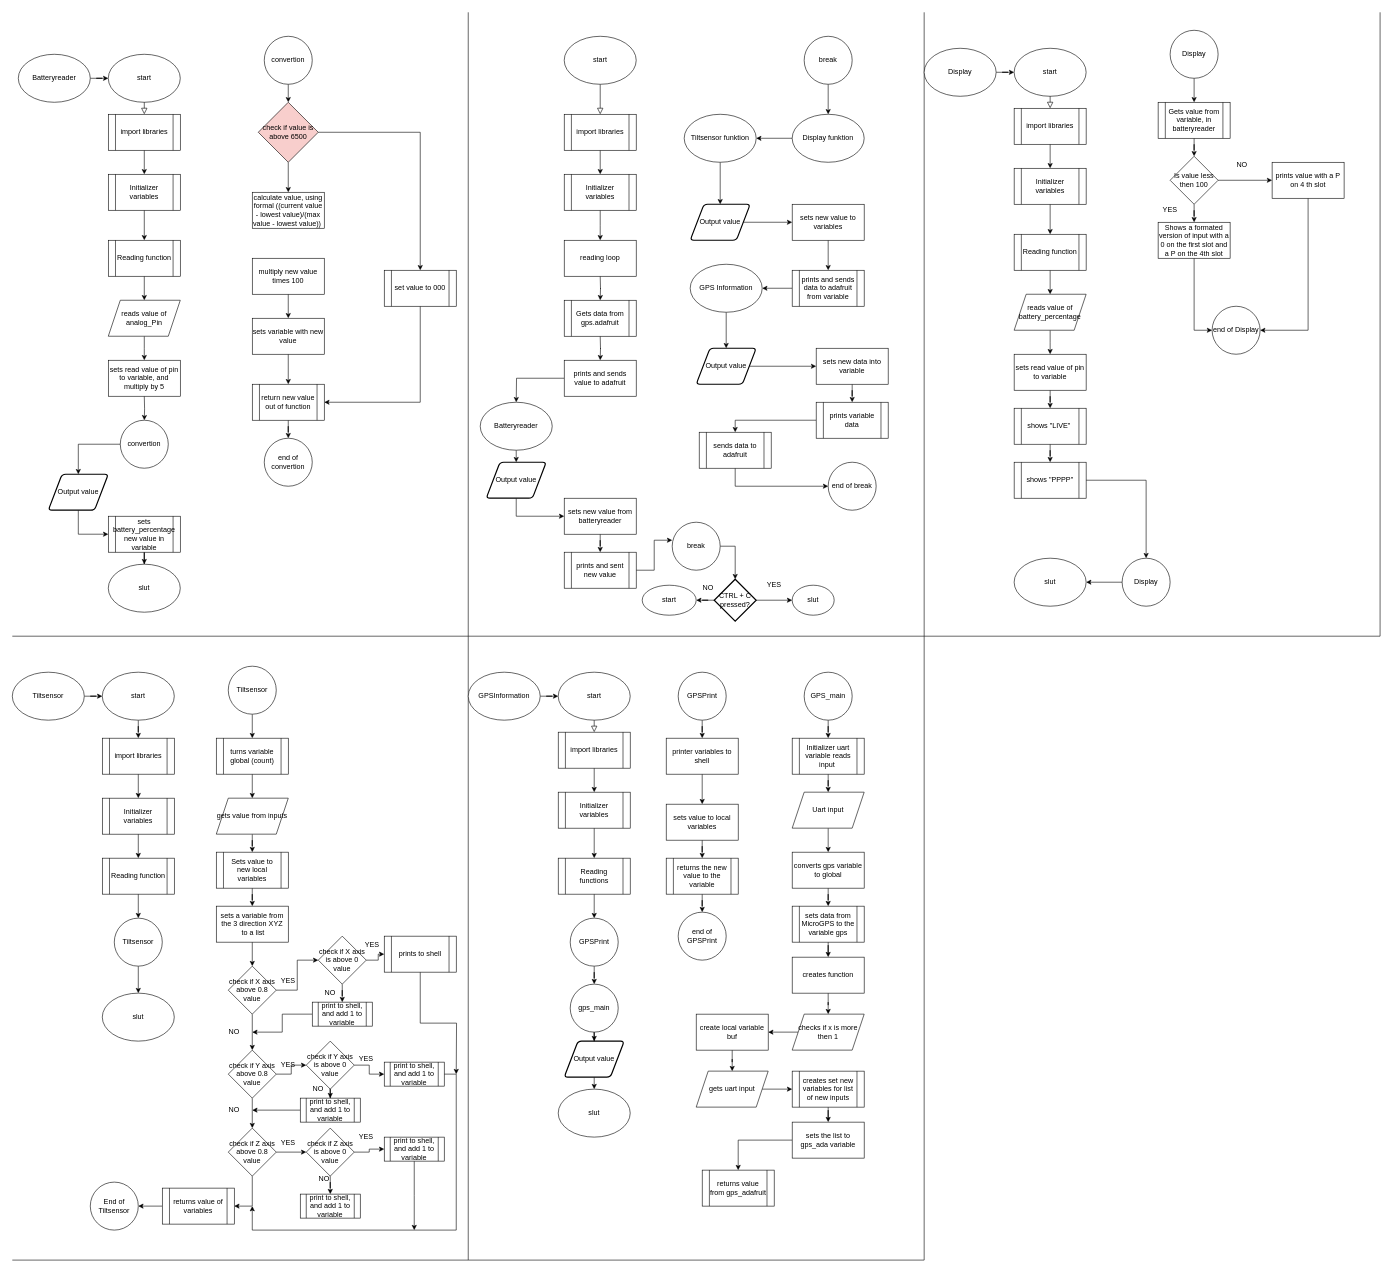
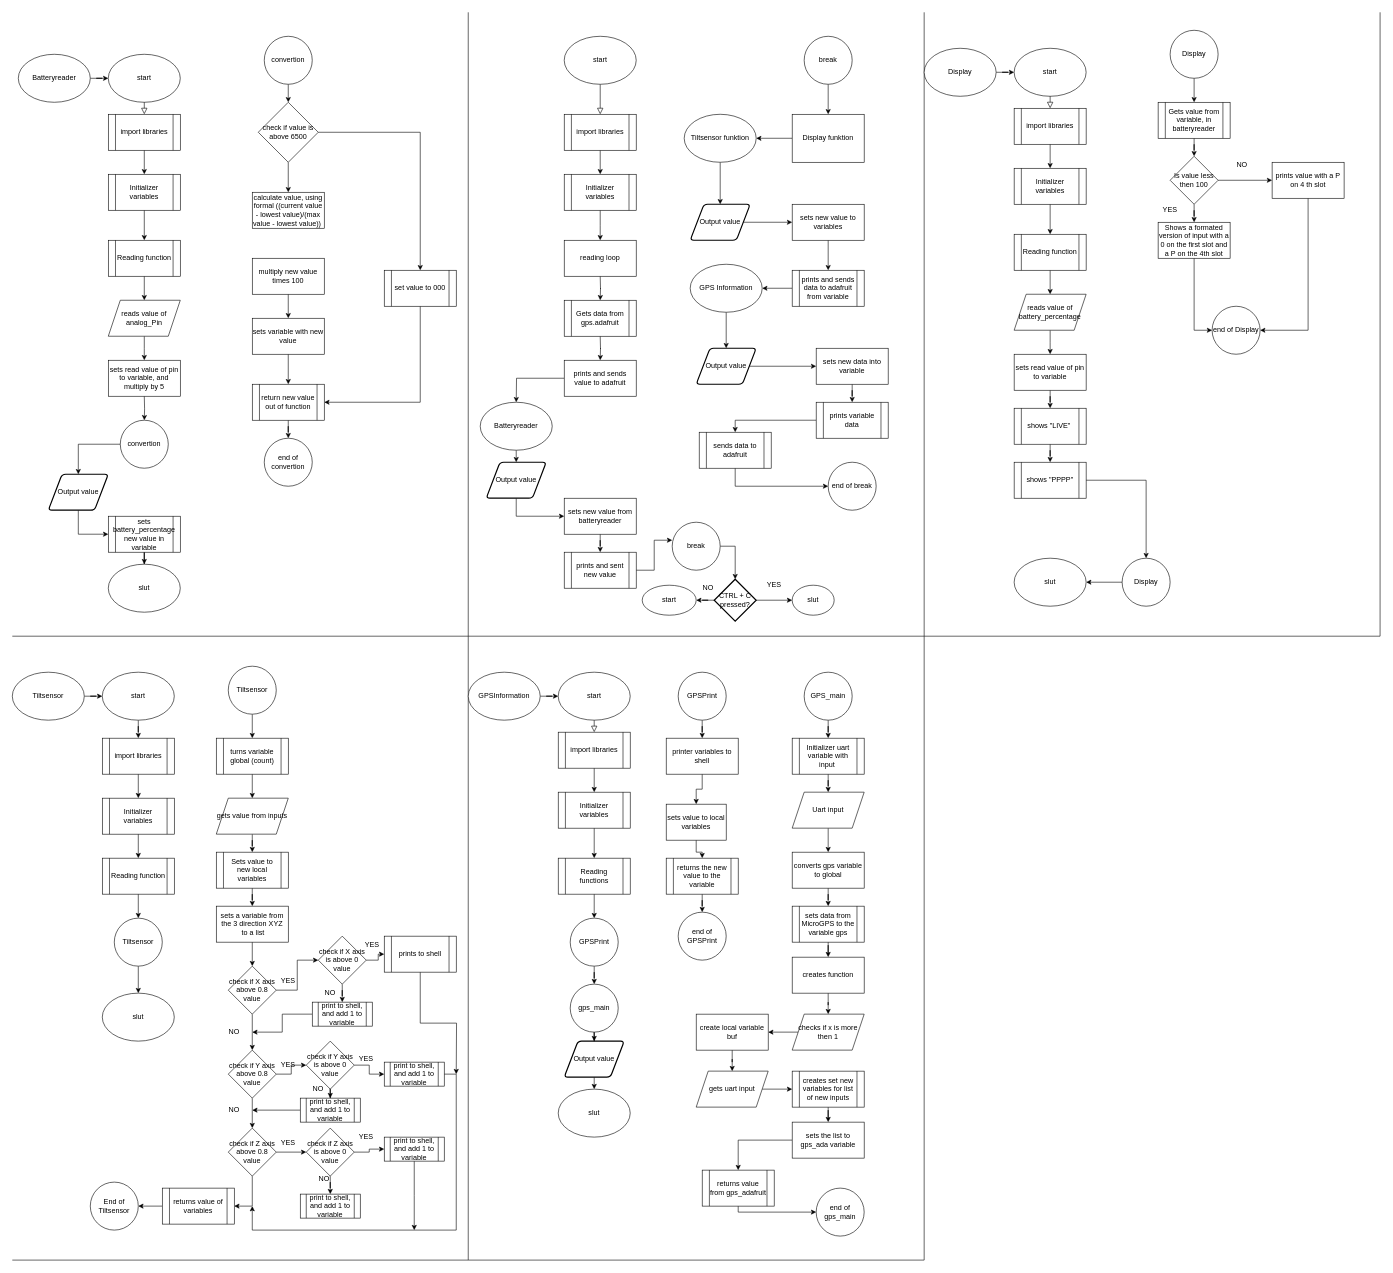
node "check if value is above 6500": fillcolor #f8cecc -> #ffffff
node "Display funktion": shape ellipse -> rectangle
node "Initializer uart variable reads input": label "Initializer uart variable reads input" -> "Initializer uart variable with input"
node "sets value to local variables": size 72x36 -> 60x36
edge "returns value from gps_adafruit" -> "end of gps_main": added
node "end of gps_main": added
